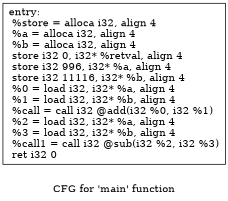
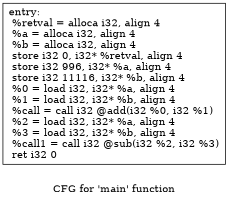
node "entry:": text "%store = alloca i32, align 4" -> "%retval = alloca i32, align 4"
